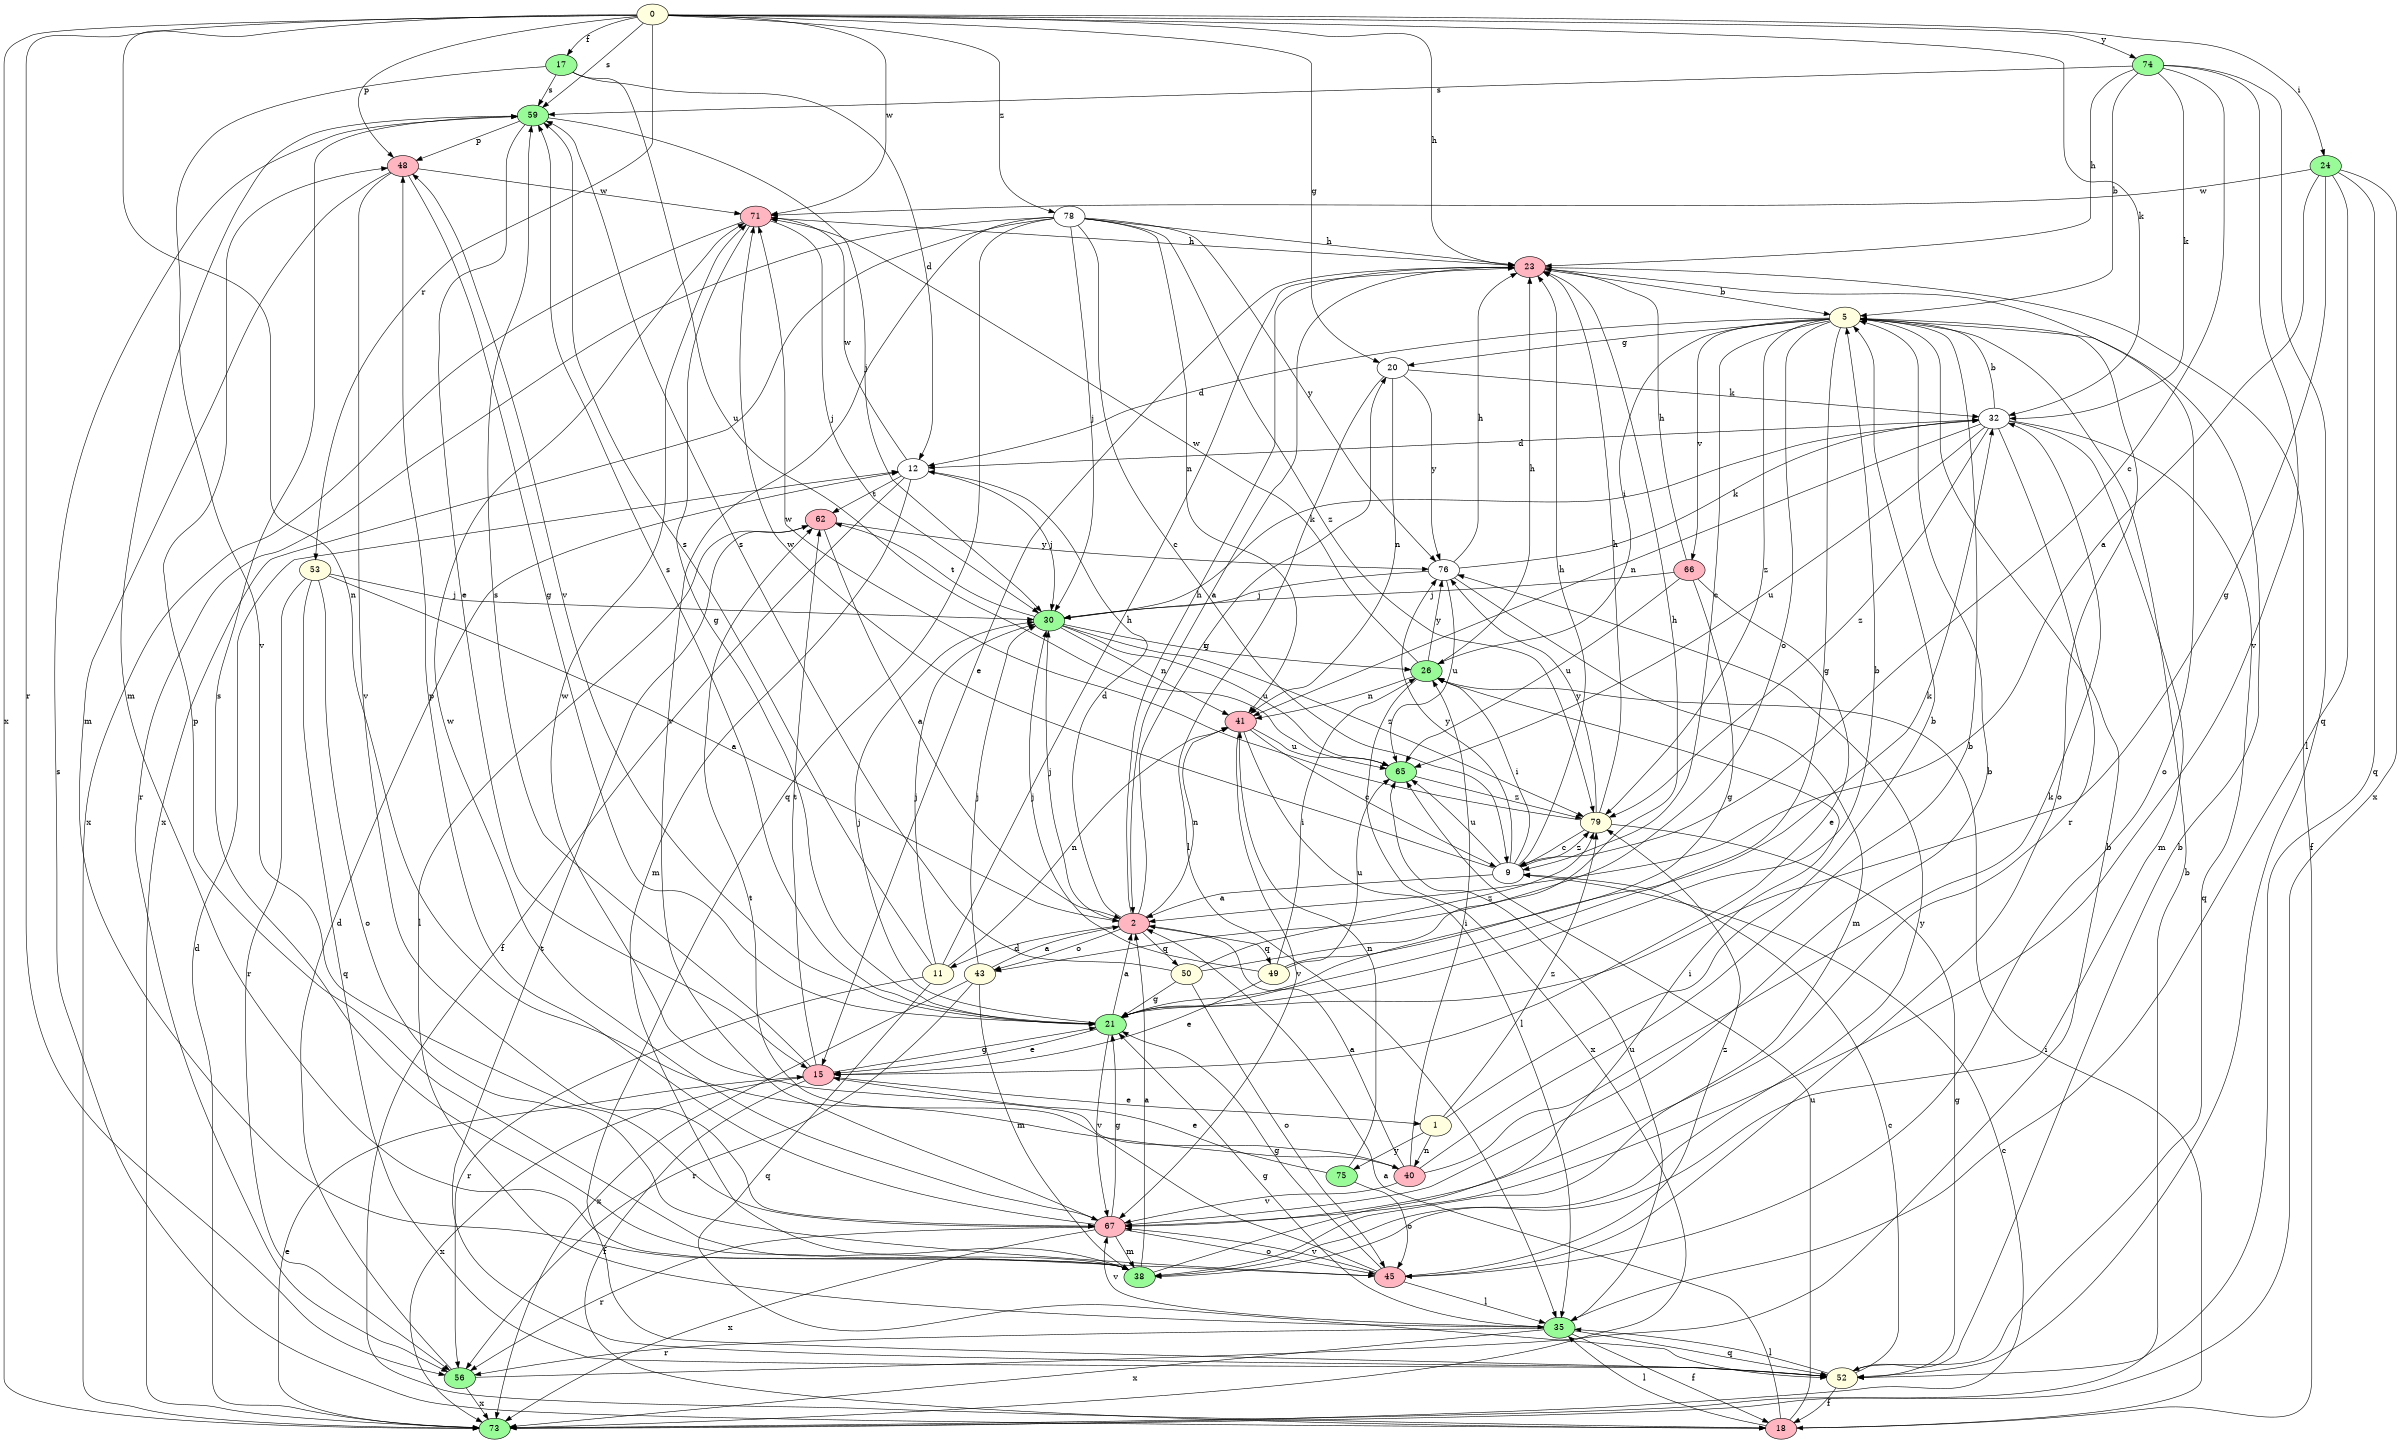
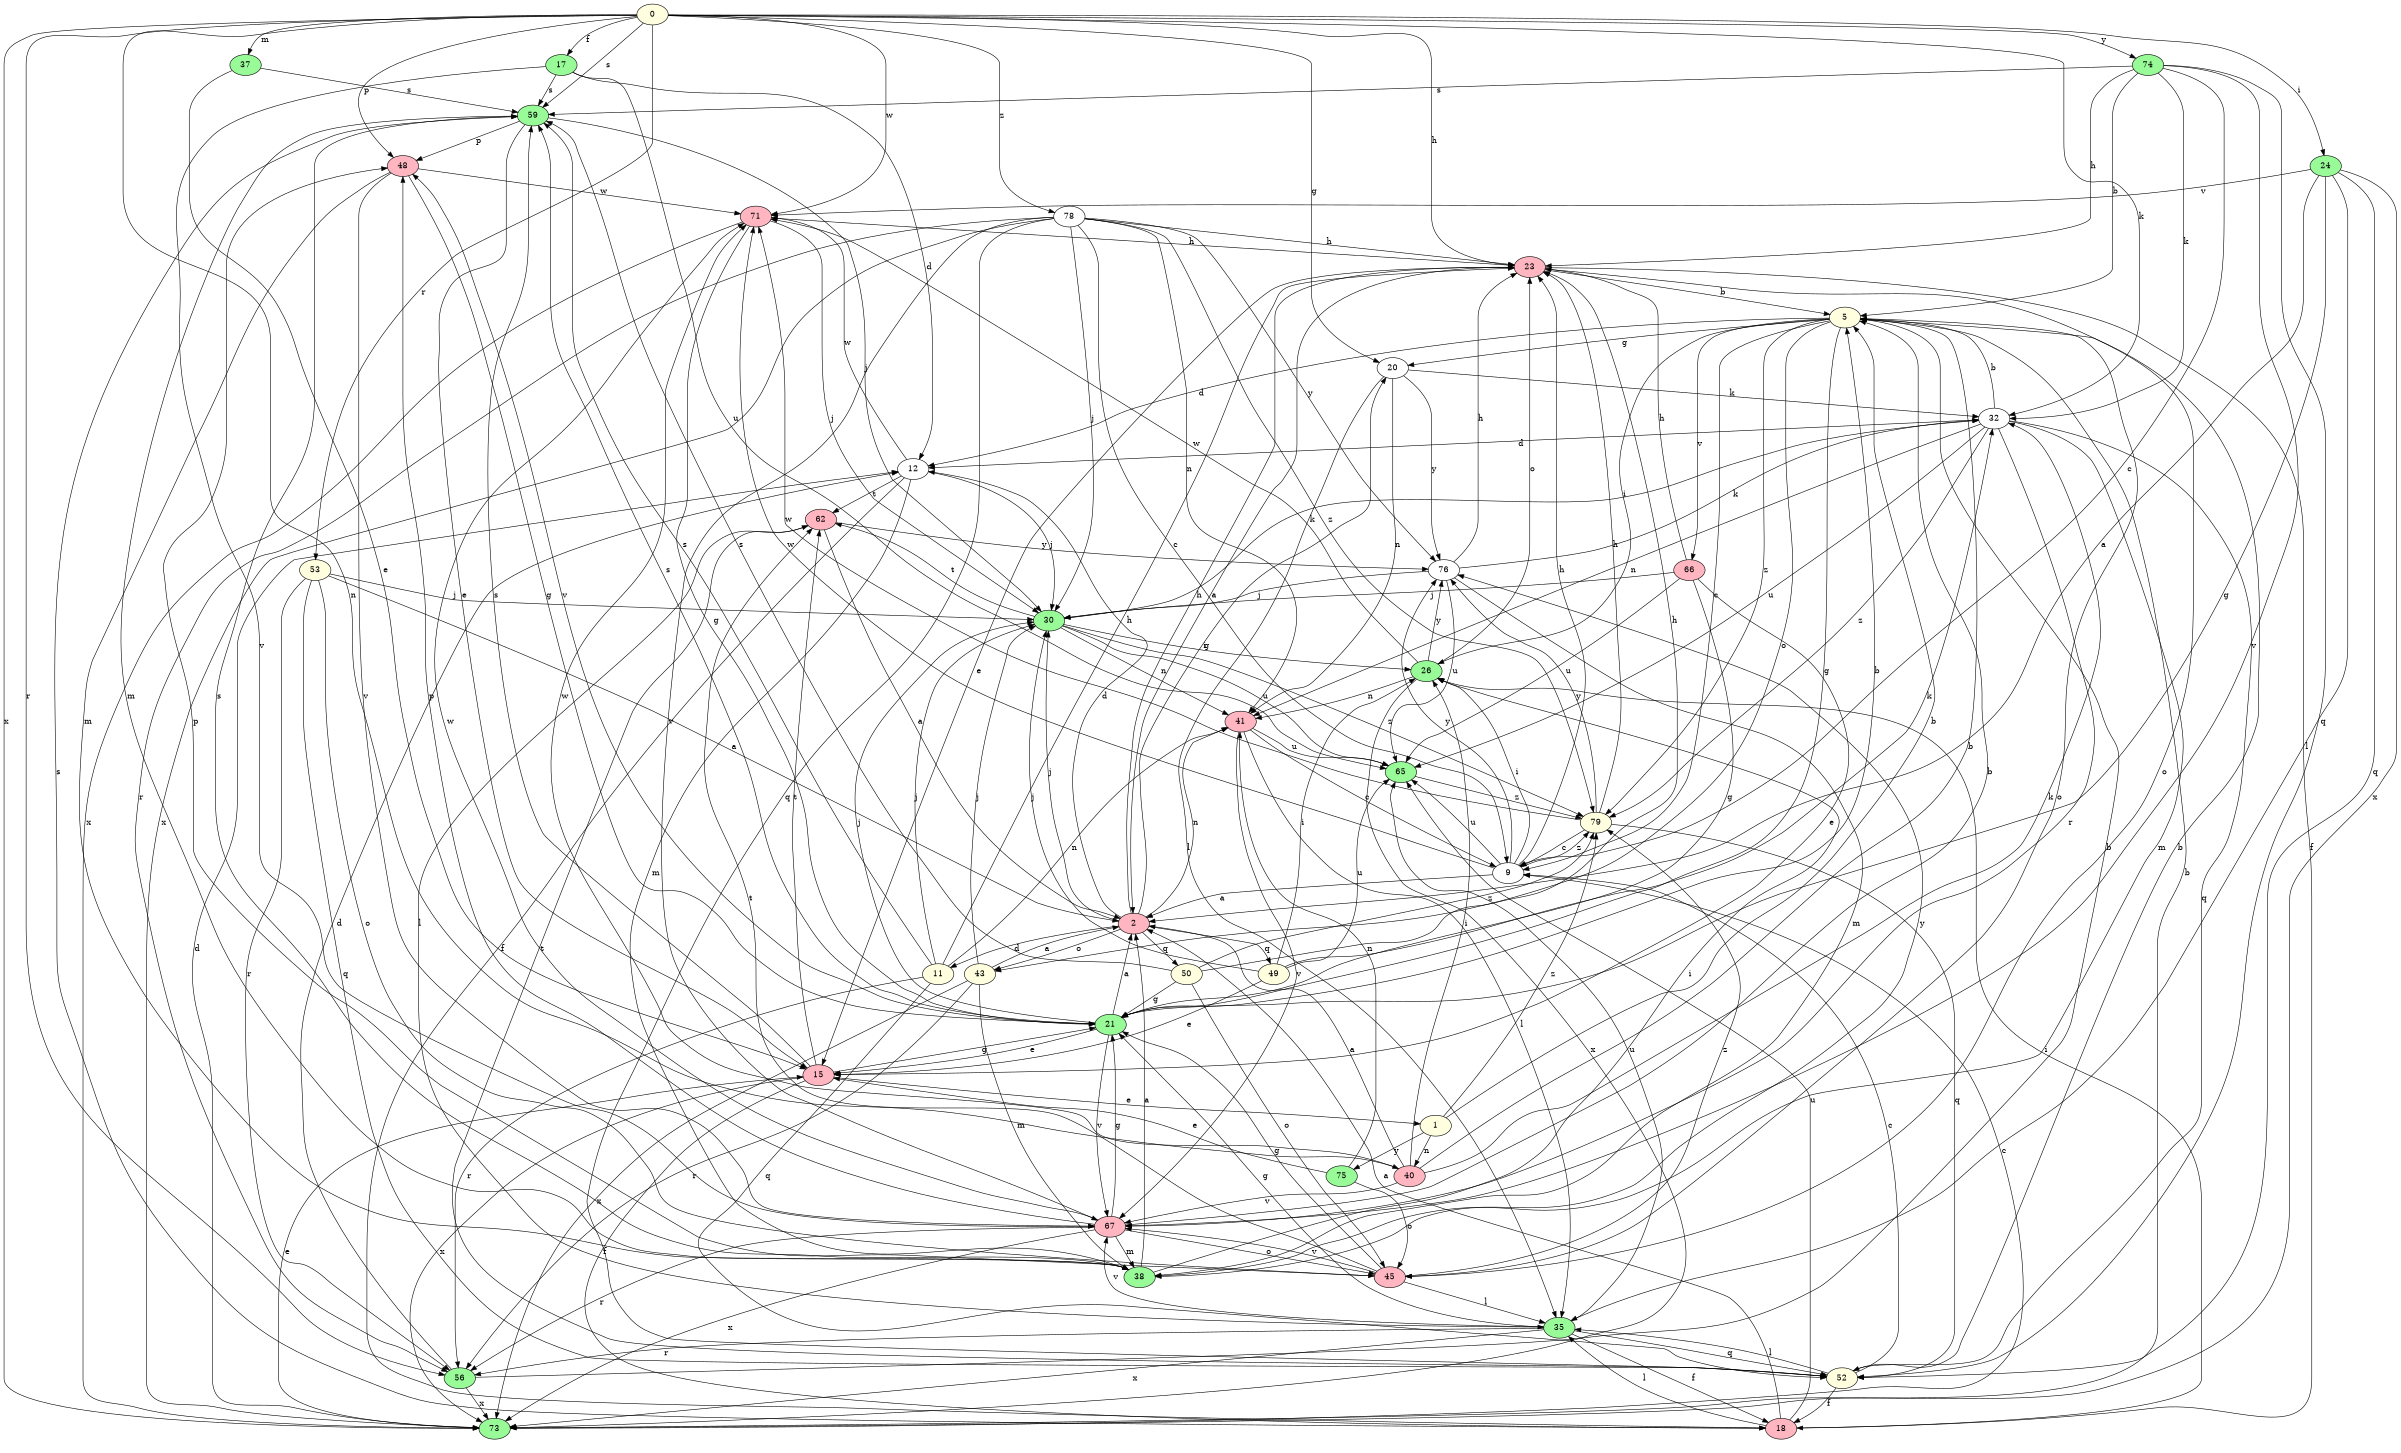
node "37": added
edge "24" -> "71": label "w" -> "v"
edge "26" -> "23": label "h" -> "o"
edge "79" -> "52": label "g" -> "q"
